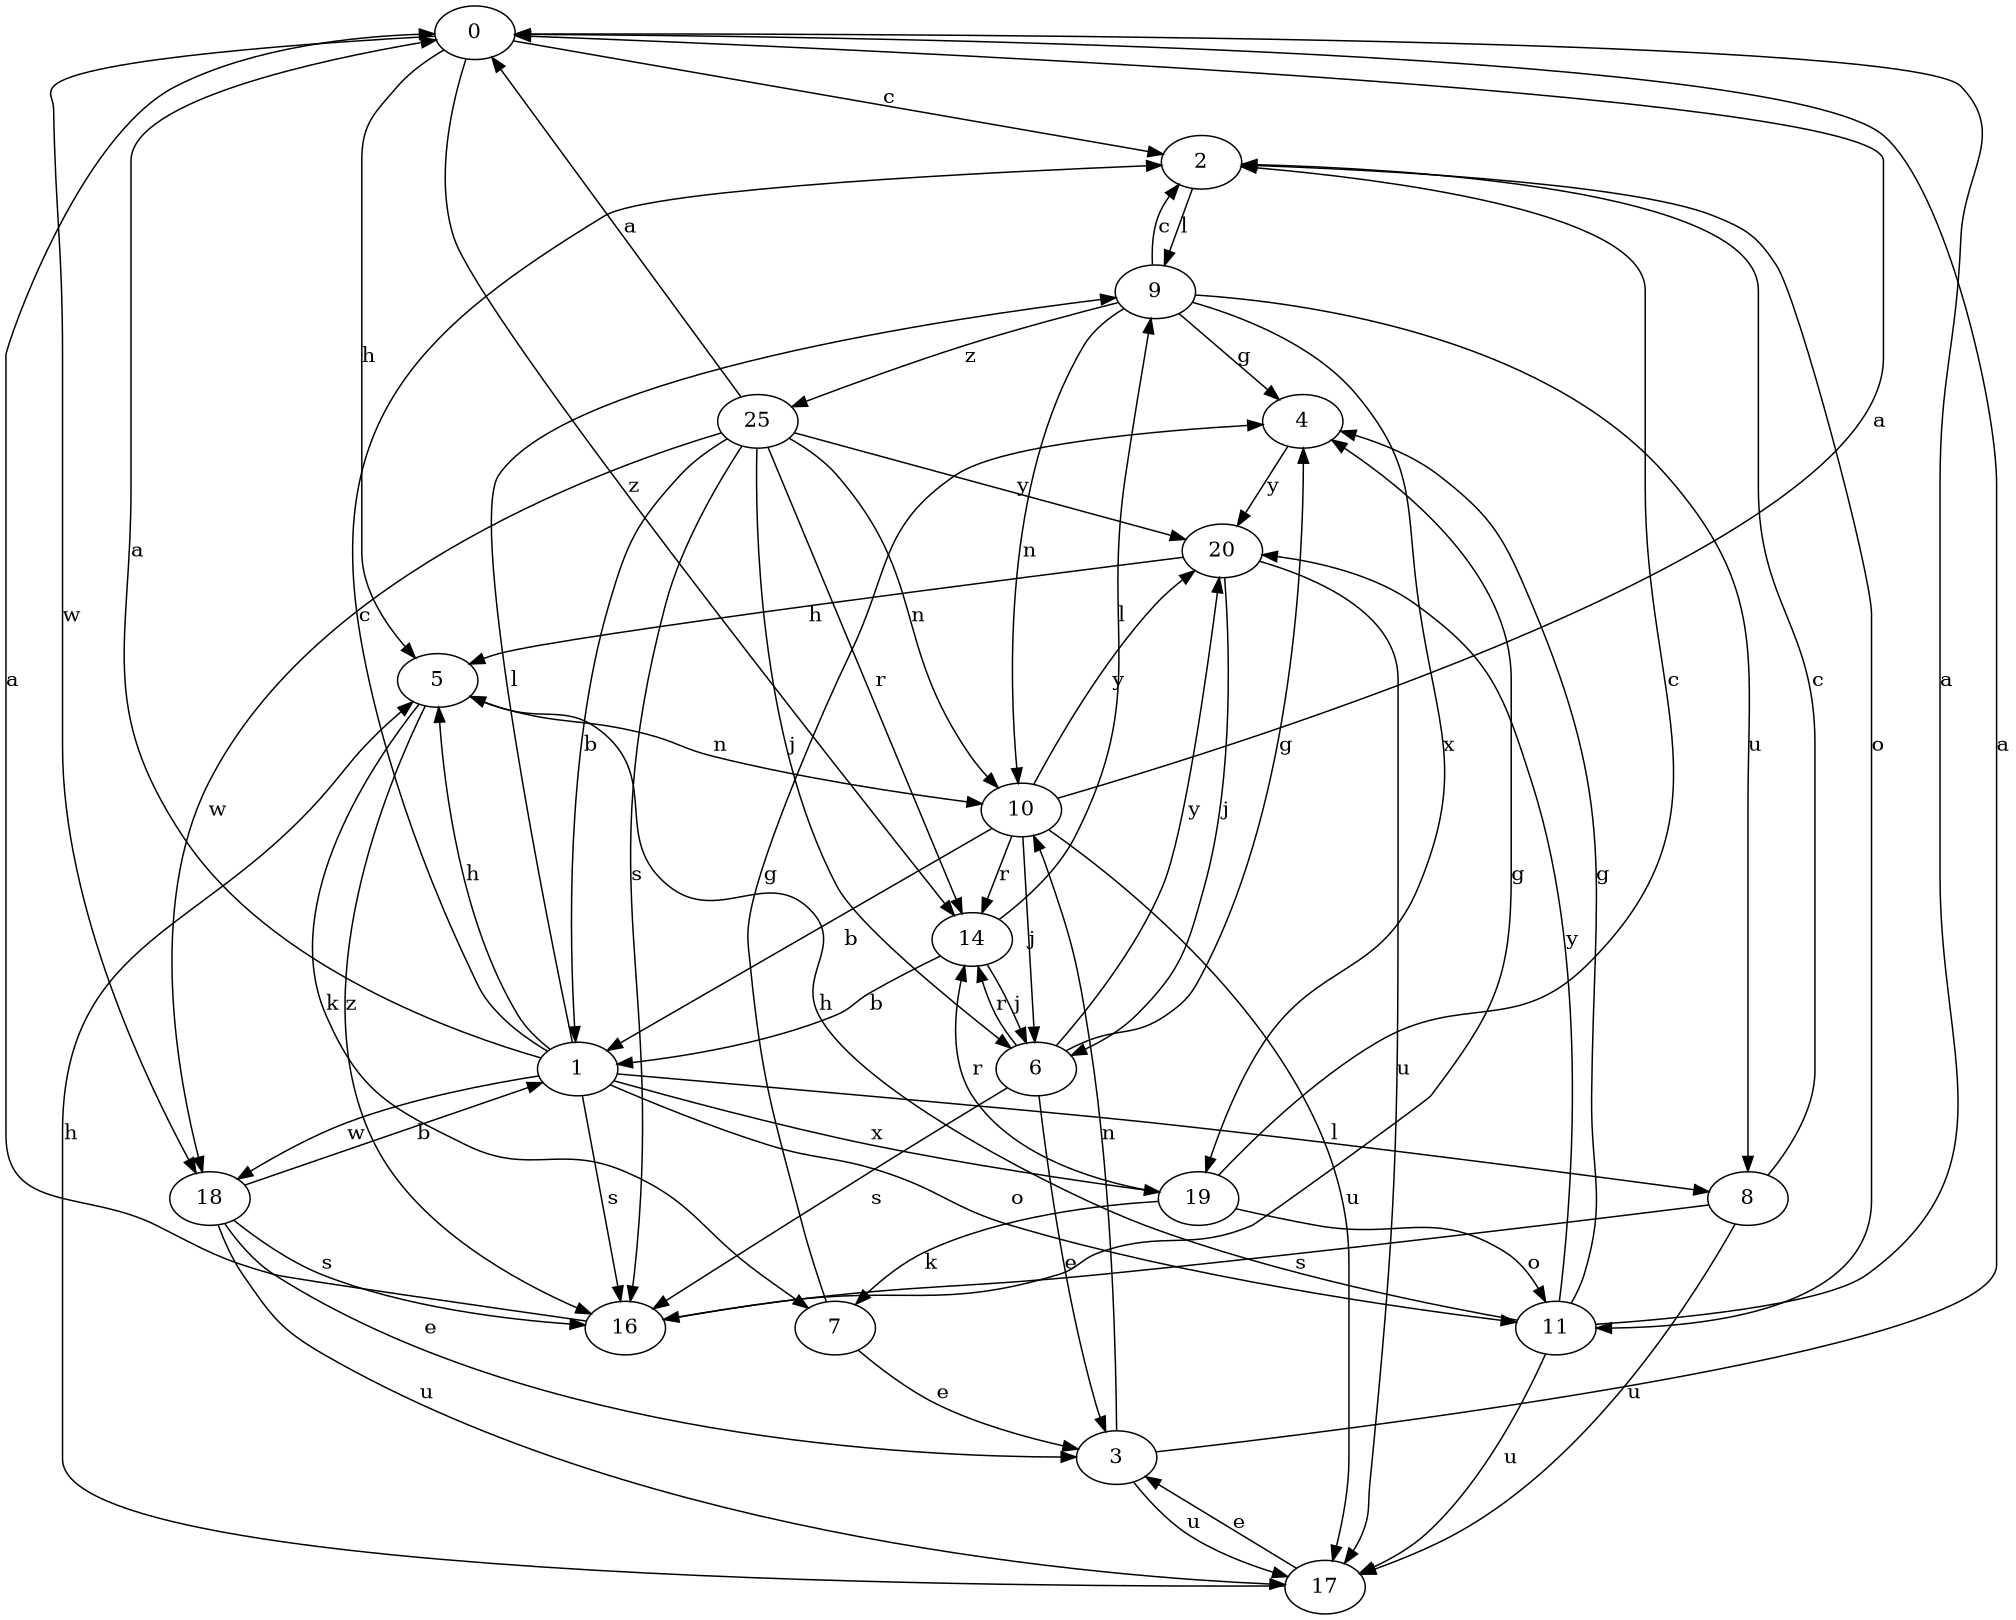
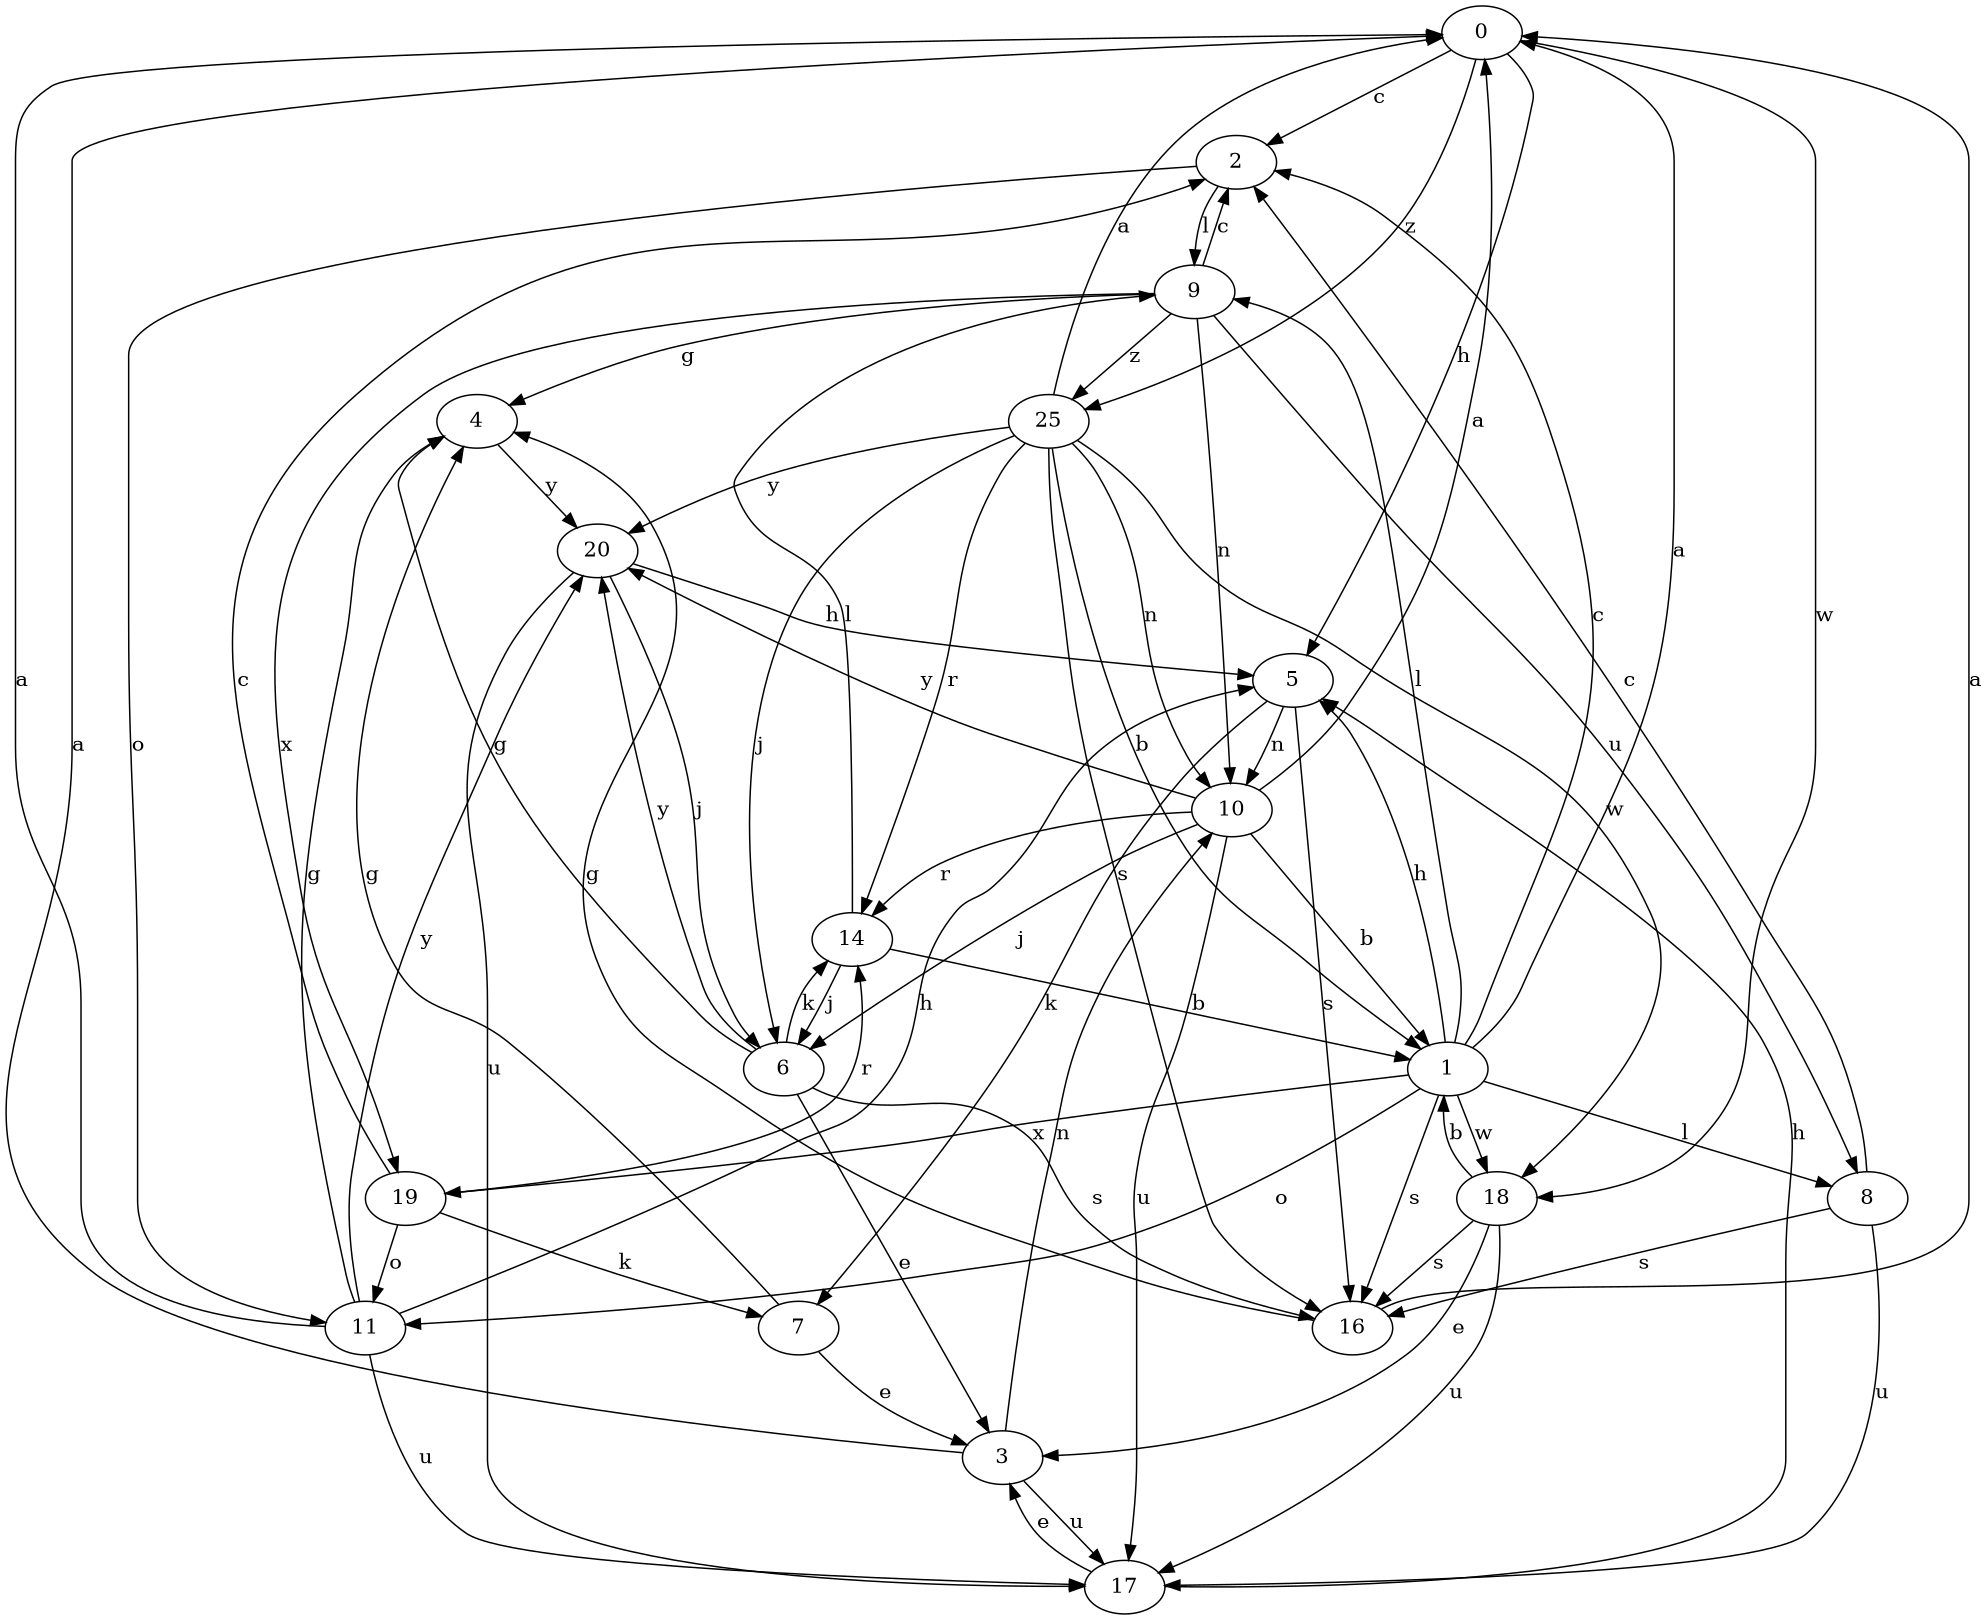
edge "0" -> "14": now "0" -> "25"
edge "5" -> "16": label "z" -> "s"
edge "6" -> "14": label "r" -> "k"
